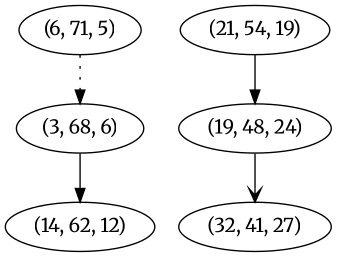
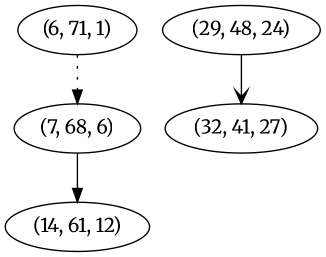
node "(6, 71, 5)": label "(6, 71, 5)" -> "(6, 71, 1)"
node "(21, 54, 19)": removed
node "(3, 68, 6)": label "(3, 68, 6)" -> "(7, 68, 6)"
node "(19, 48, 24)": label "(19, 48, 24)" -> "(29, 48, 24)"
node "(14, 62, 12)": label "(14, 62, 12)" -> "(14, 61, 12)"
